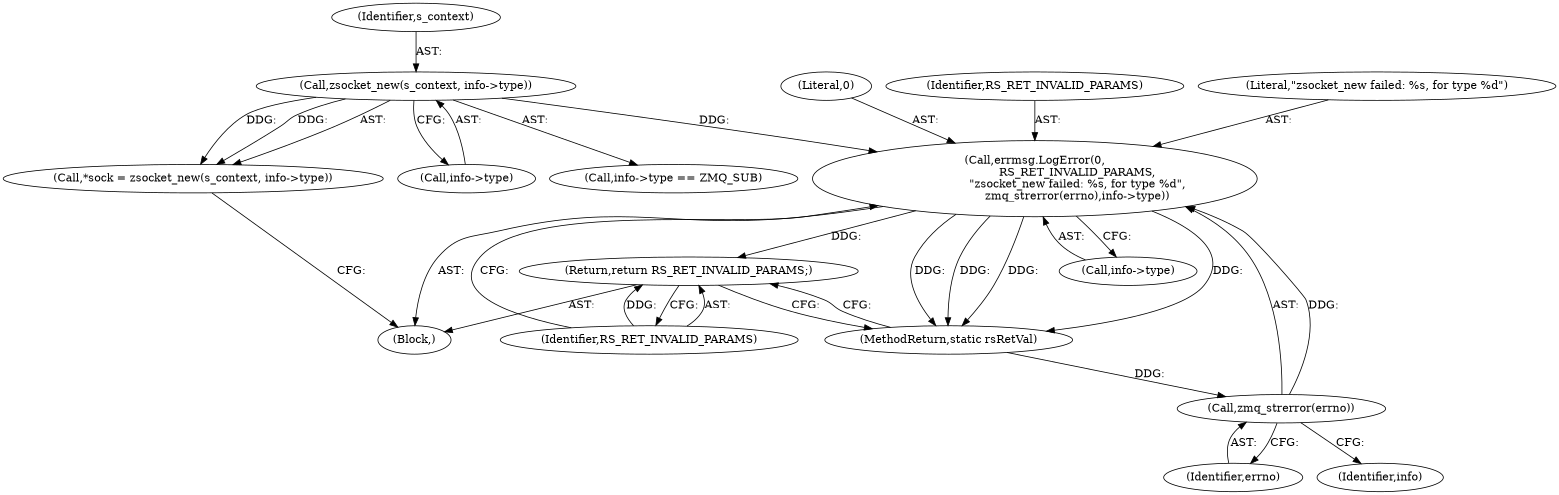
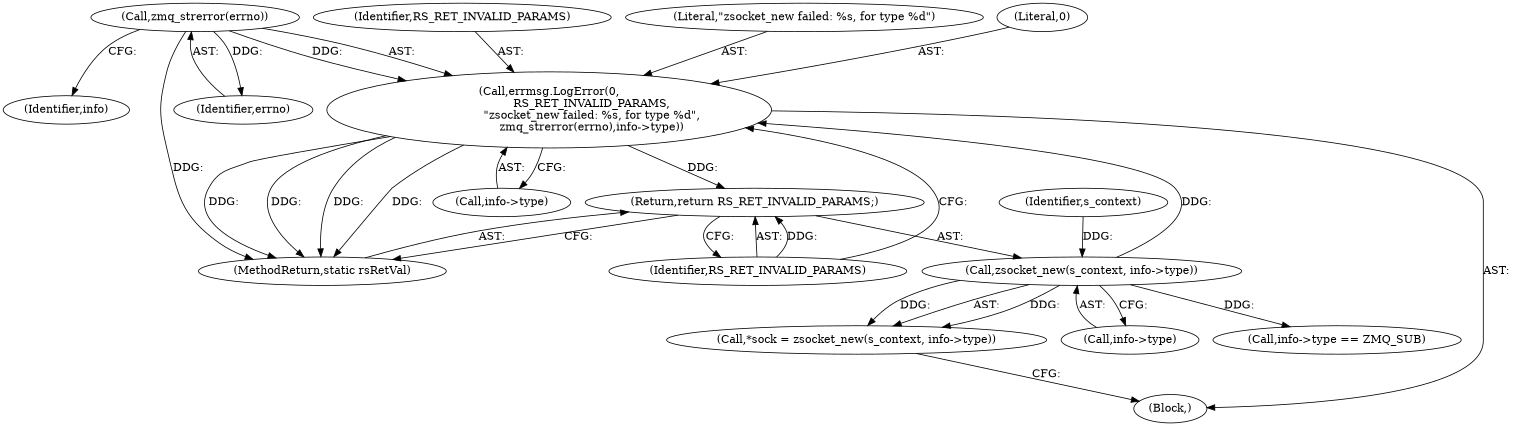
edge "(Identifier,s_context)" -> "(Call,zsocket_new(s_context, info->type))": label "AST: " -> "DDG: "
edge "(Call,zsocket_new(s_context, info->type))" -> "(Call,info->type == ZMQ_SUB)": label "AST: " -> "DDG: "
edge "(MethodReturn,static rsRetVal)" -> "(Return,return RS_RET_INVALID_PARAMS;)": label "CFG: " -> "AST: "
edge "(Return,return RS_RET_INVALID_PARAMS;)" -> "(Block,)": now "(Return,return RS_RET_INVALID_PARAMS;)" -> "(Call,zsocket_new(s_context, info->type))"
edge "(MethodReturn,static rsRetVal)" -> "(Call,zmq_strerror(errno))": reversed
edge "(Call,zmq_strerror(errno))" -> "(Identifier,errno)": label "CFG: " -> "DDG: "
